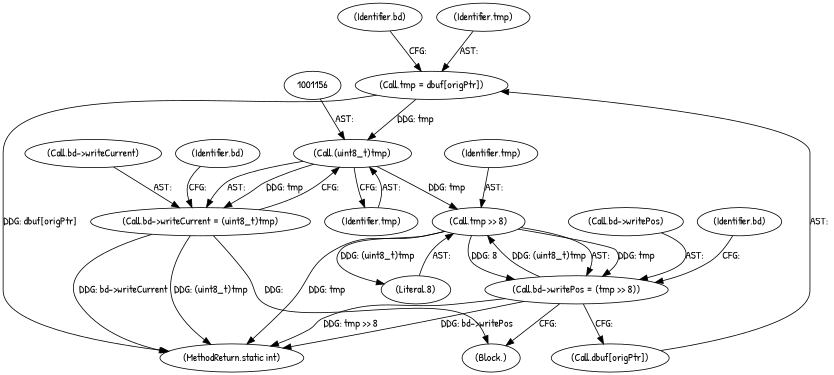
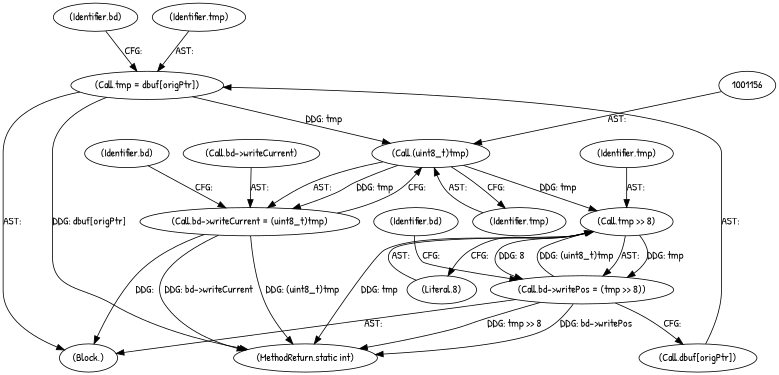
edge "(Call,tmp = dbuf[origPtr])" -> "(Block,)": added, label "AST:"
node "(Call,bd->writePos)": removed
edge "(Call,tmp >> 8)" -> "(Literal,8)": label "DDG: (uint8_t)tmp" -> "CFG: "
edge "(Call,bd->writePos = (tmp >> 8))" -> "(Block,)": label "CFG: " -> "AST: "
